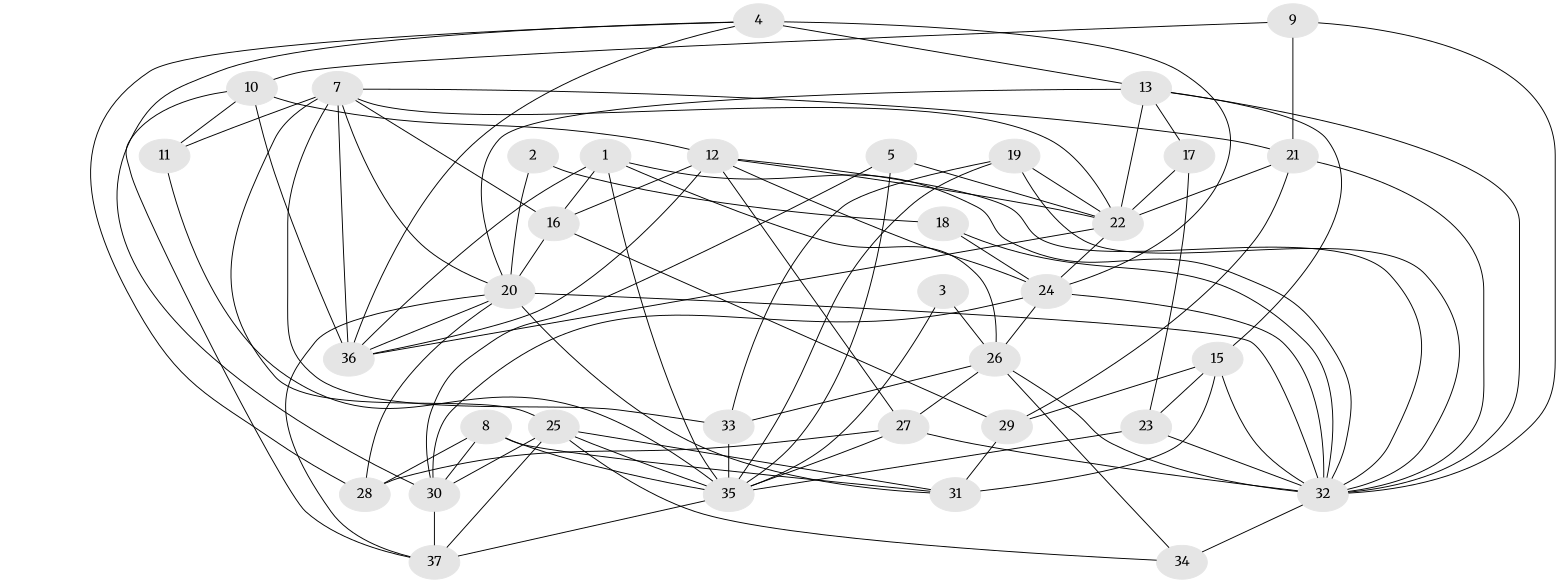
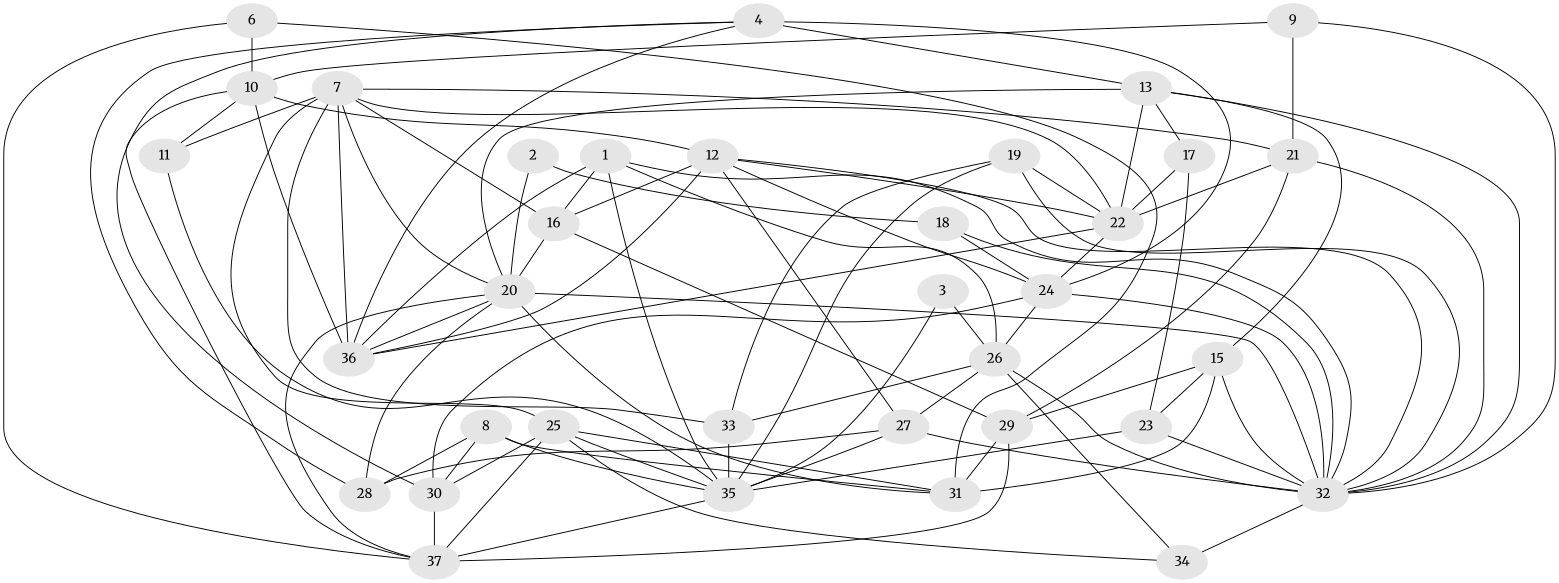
node "6": added
node "5": removed
edge "29" -- "37": added
